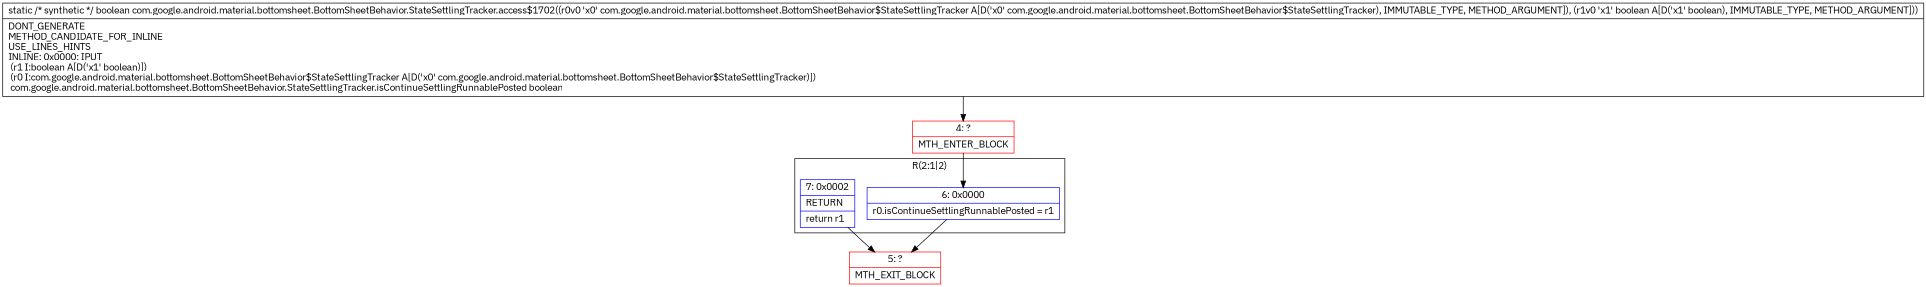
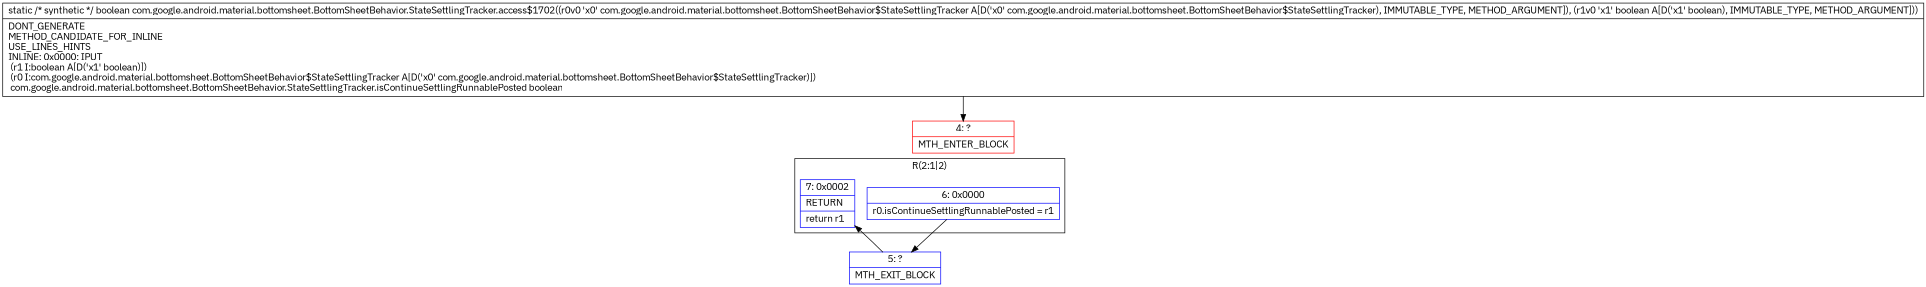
edge "4: ?" -> "6: 0x0000": removed
edge "7: 0x0002" -> "5: ?": reversed
node "5: ?": color red -> blue
